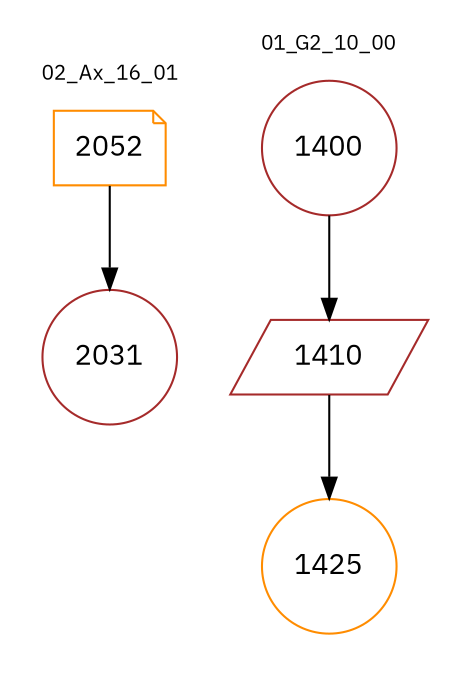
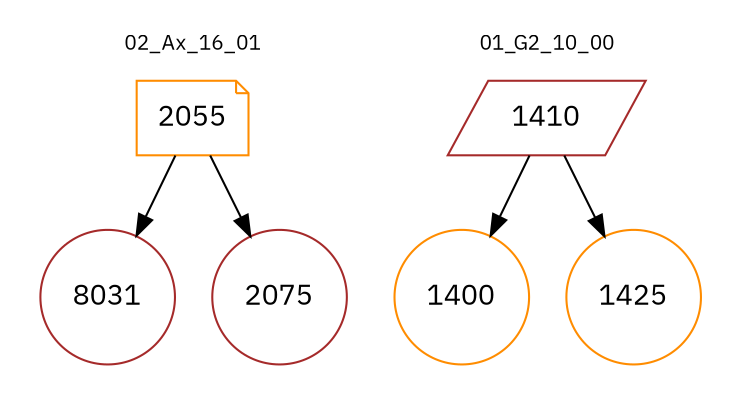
node "2052": label "2052" -> "2055"
node "1400": color brown -> darkorange
edge "1400" -> "1410": reversed
node "2075": added
node "2031": label "2031" -> "8031"
